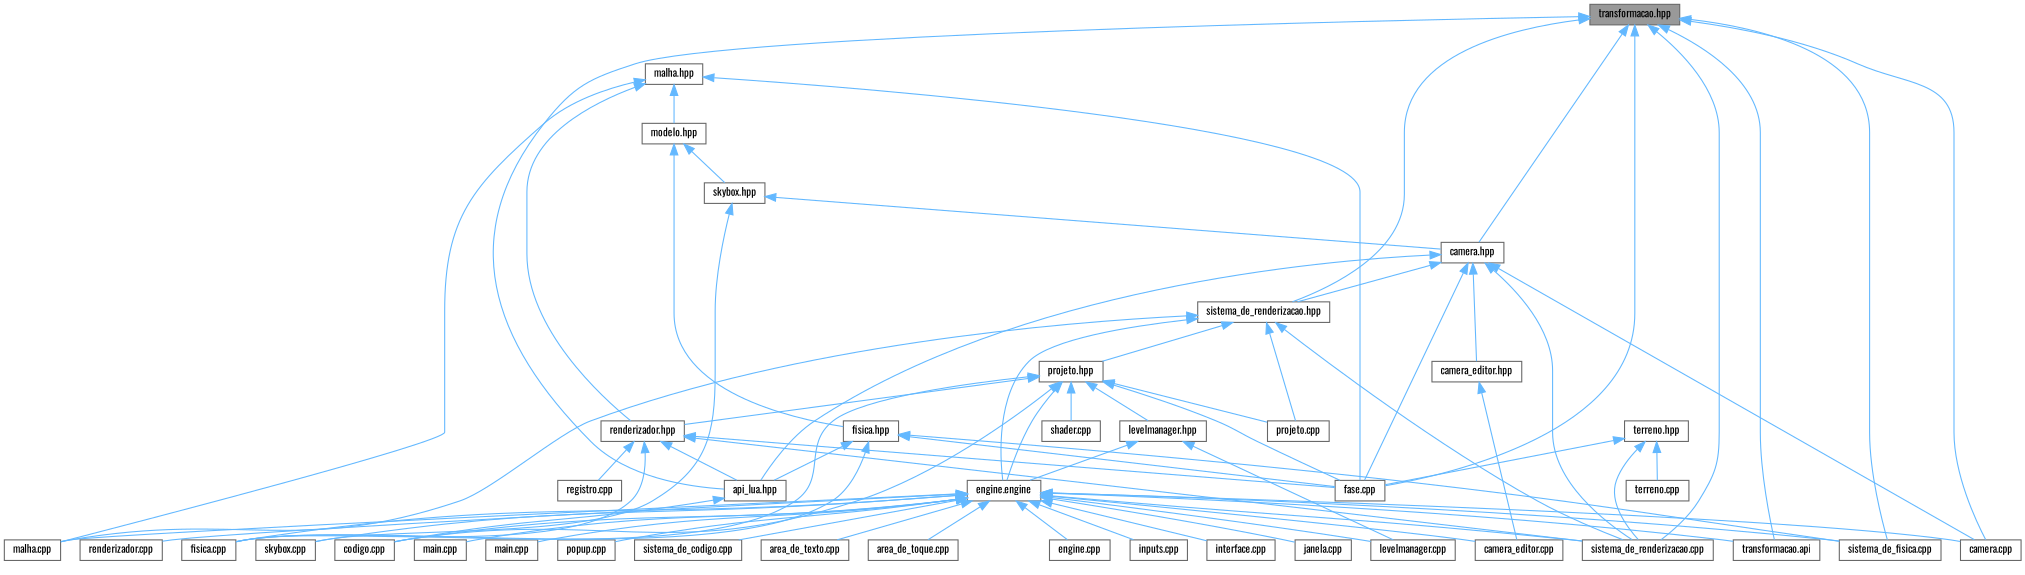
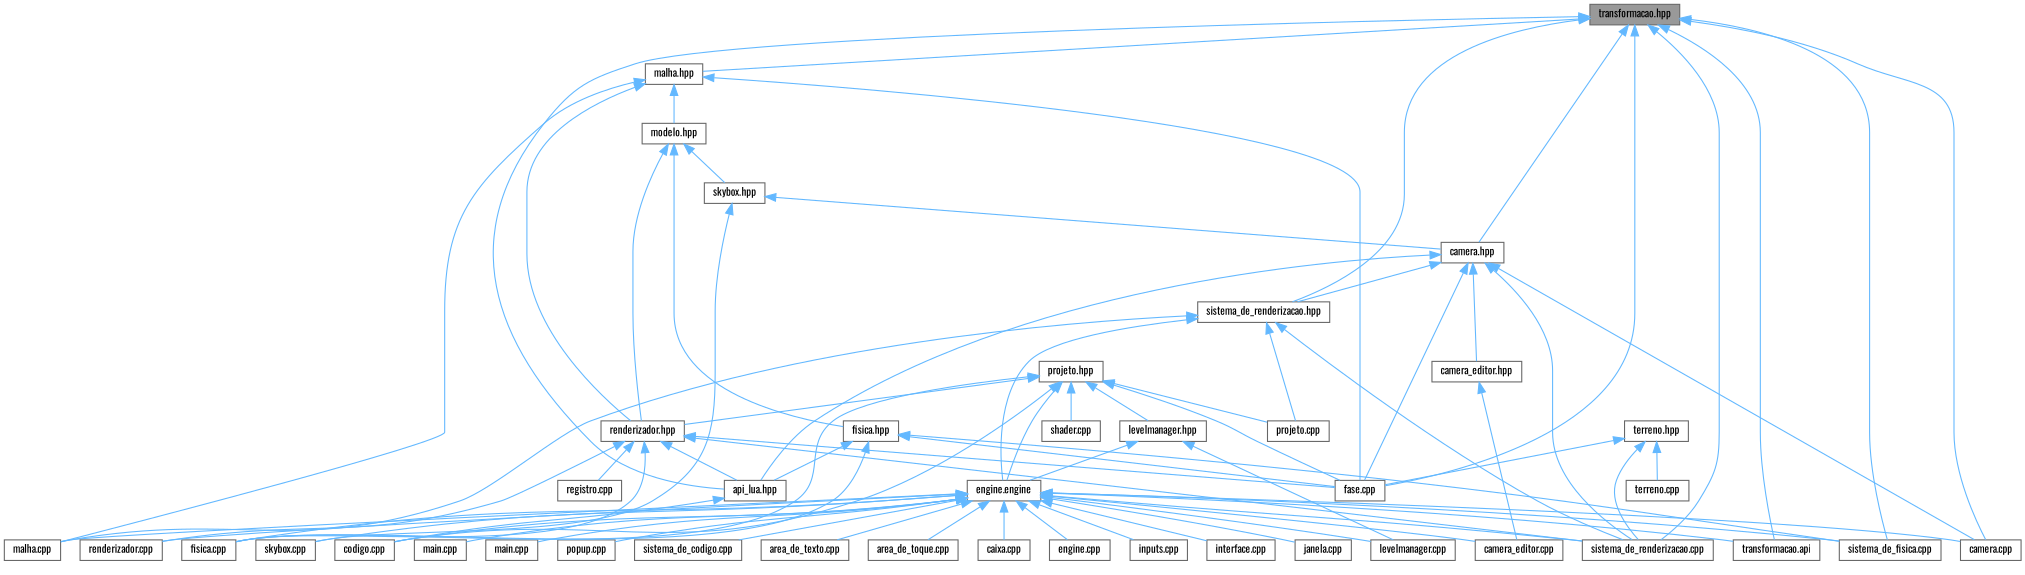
edge "malha.hpp" -> "transformacao.hpp": added
edge "renderizador.hpp" -> "modelo.hpp": added
edge "projeto.hpp" -> "sistema_de_renderizacao.hpp": removed
edge "renderizador.cpp" -> "renderizador.hpp": added
node "caixa.cpp": added
